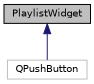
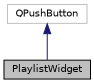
edge "QPushButton" -> "PlaylistWidget": reversed
